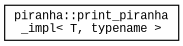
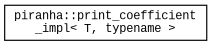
node "piranha::print_piranha _impl< T, typename >": label "piranha::print_piranha _impl< T, typename >" -> "piranha::print_coefficient _impl< T, typename >"
